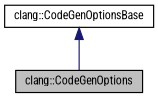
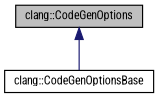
edge "clang::CodeGenOptions" -> "clang::CodeGenOptionsBase": reversed
